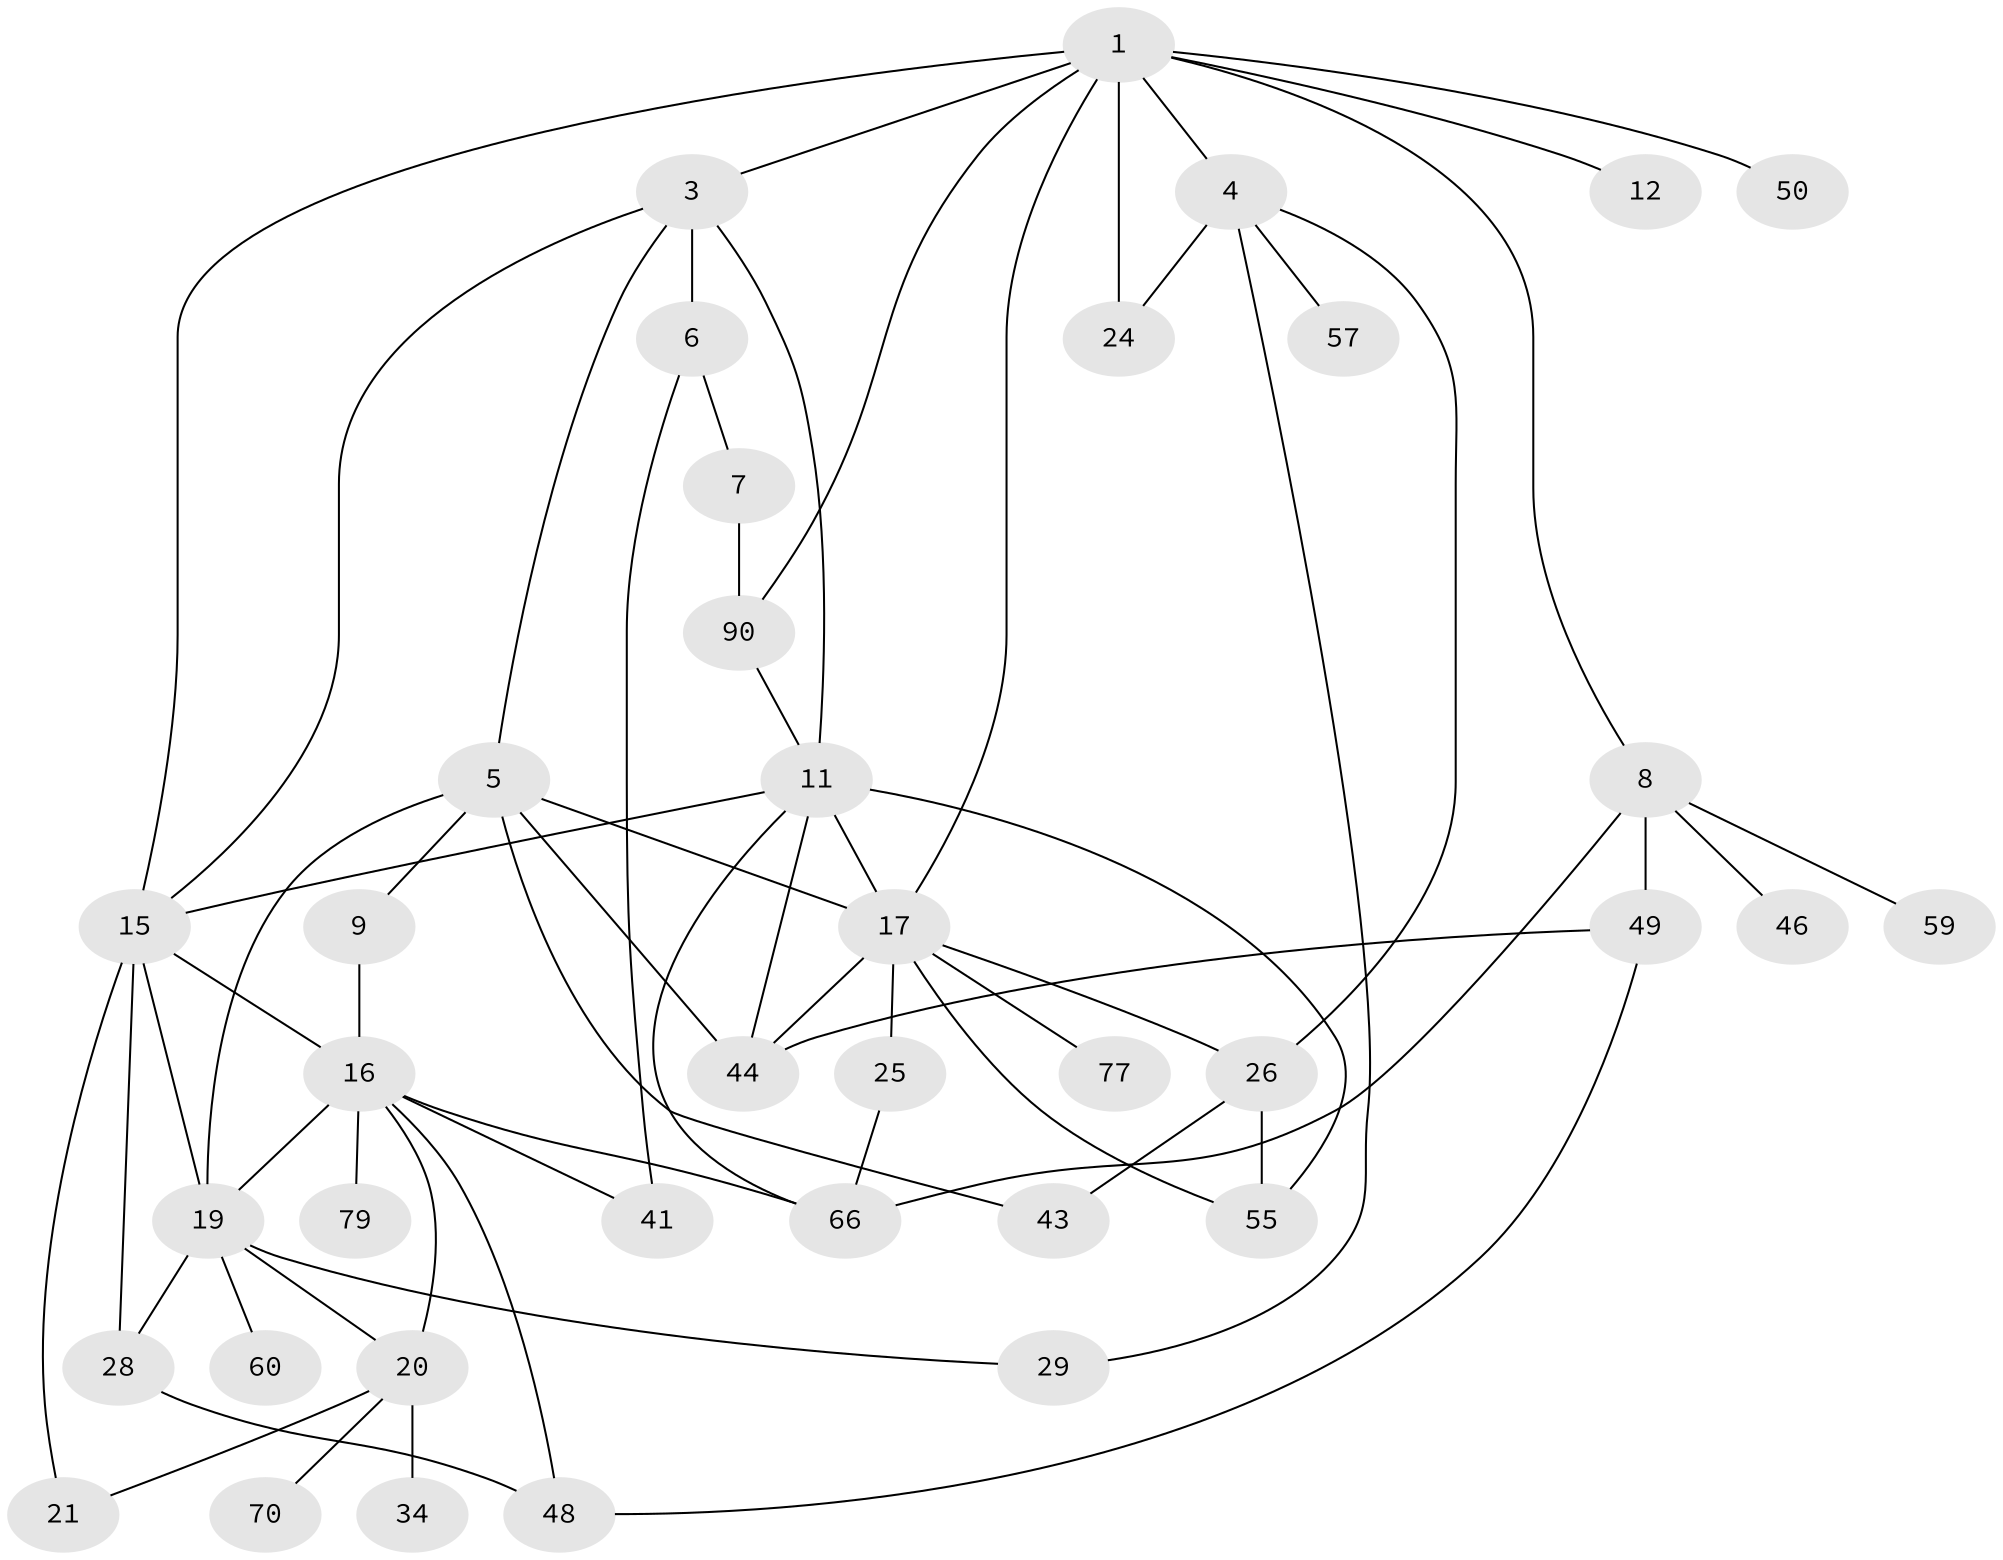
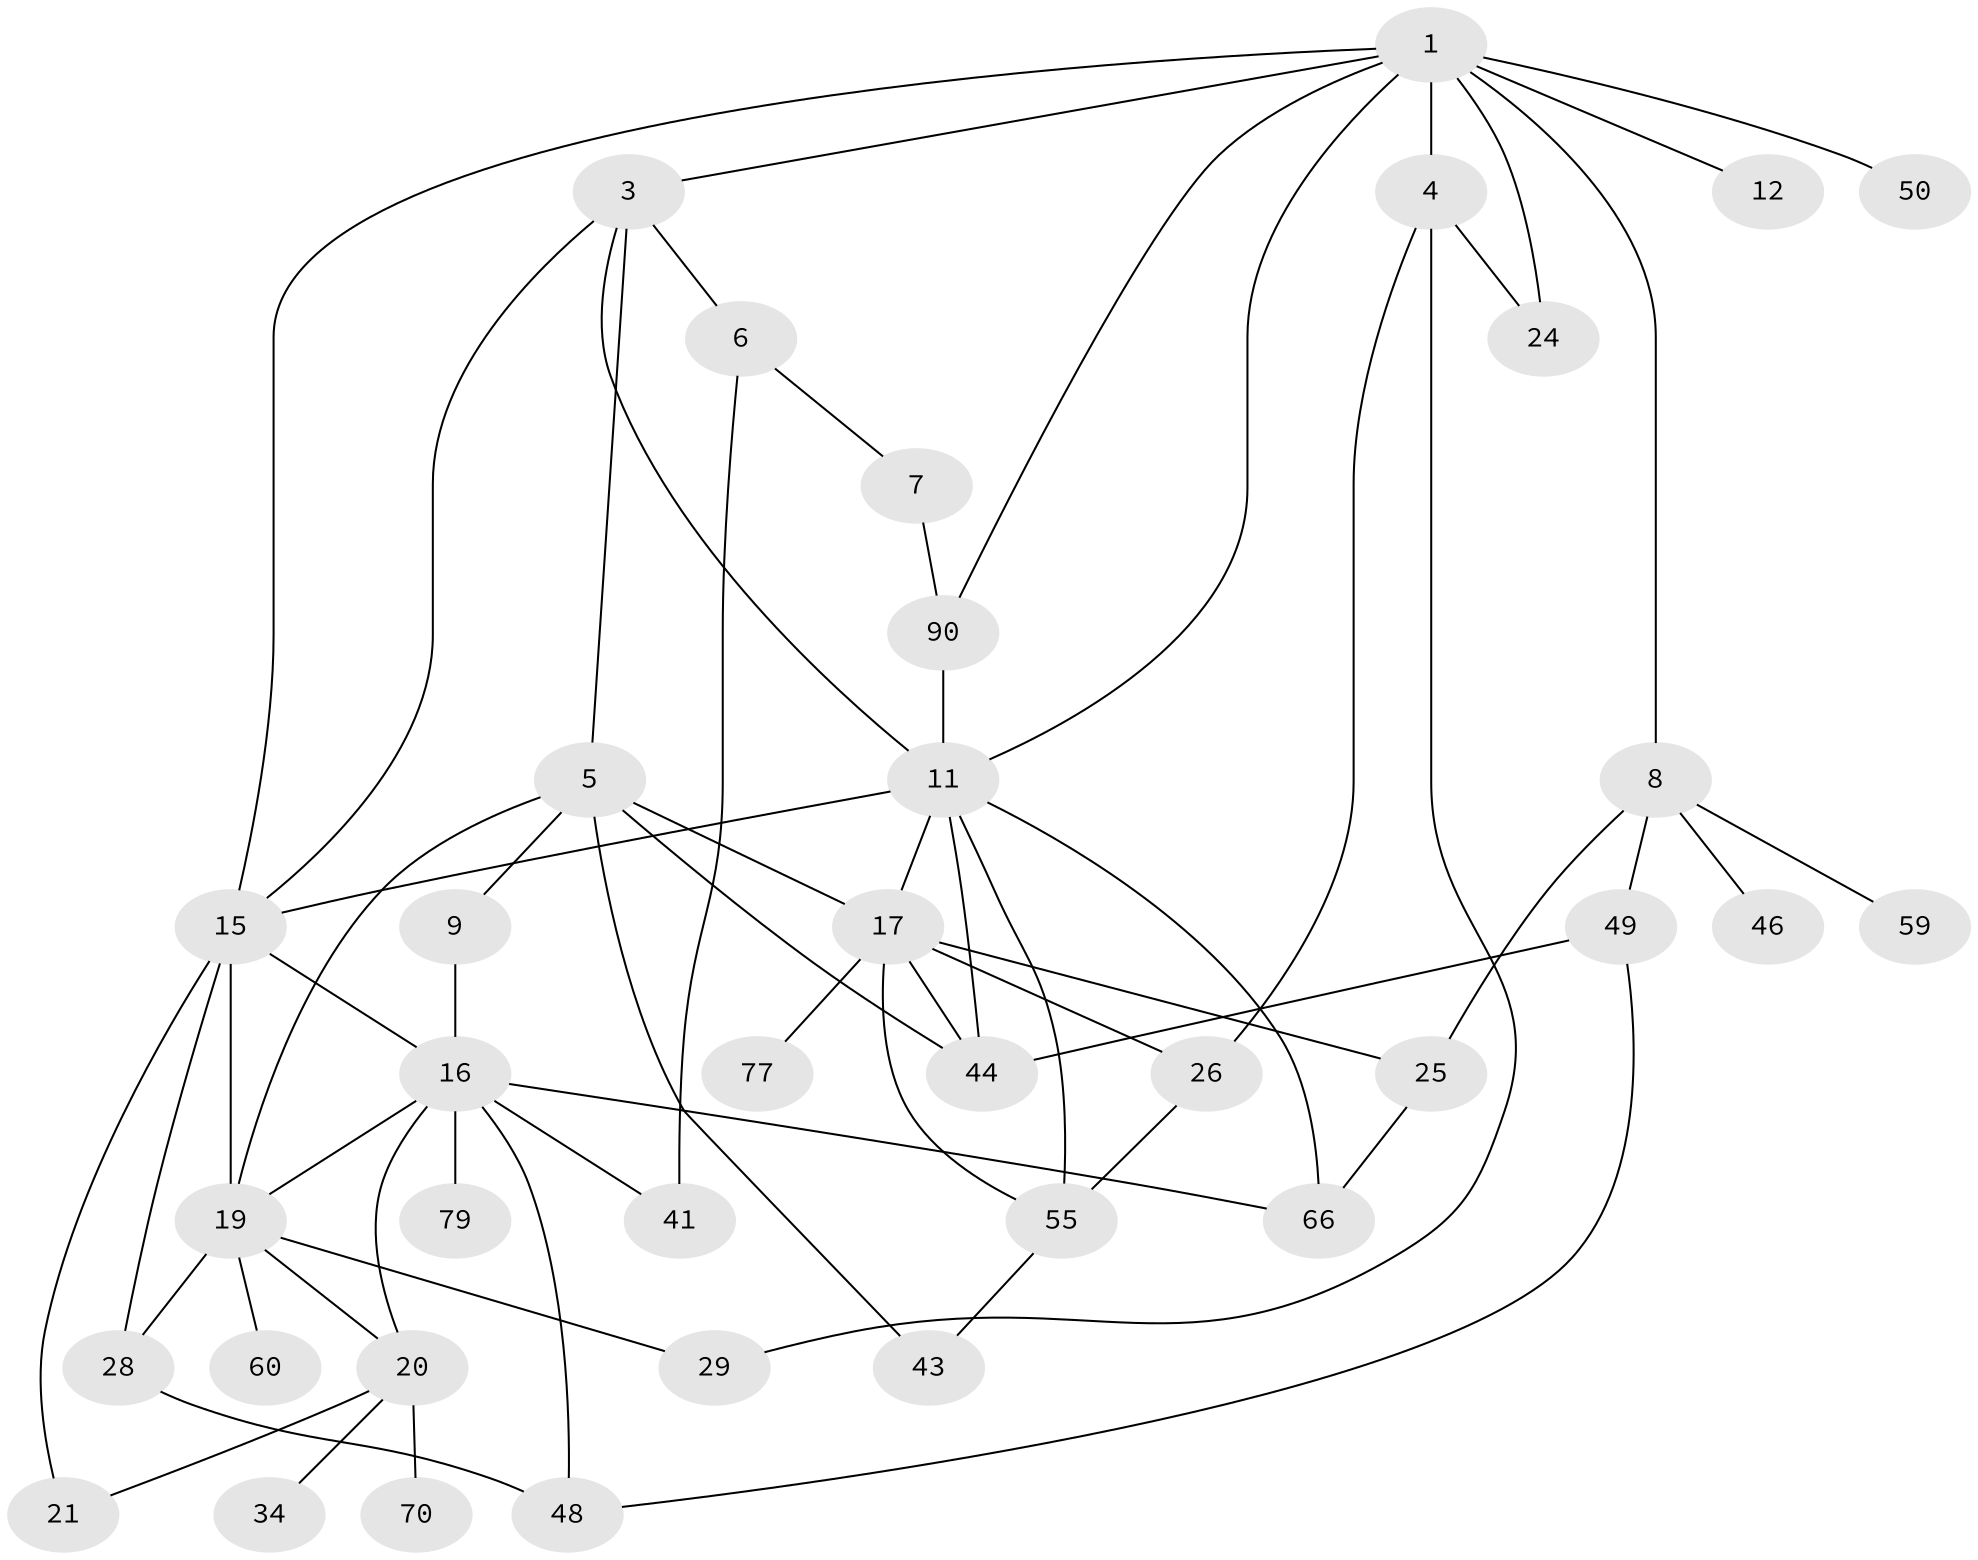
node "57": removed
edge "1" -- "17": now "1" -- "11"
edge "8" -- "66": now "8" -- "25"
edge "26" -- "43": now "55" -- "43"
